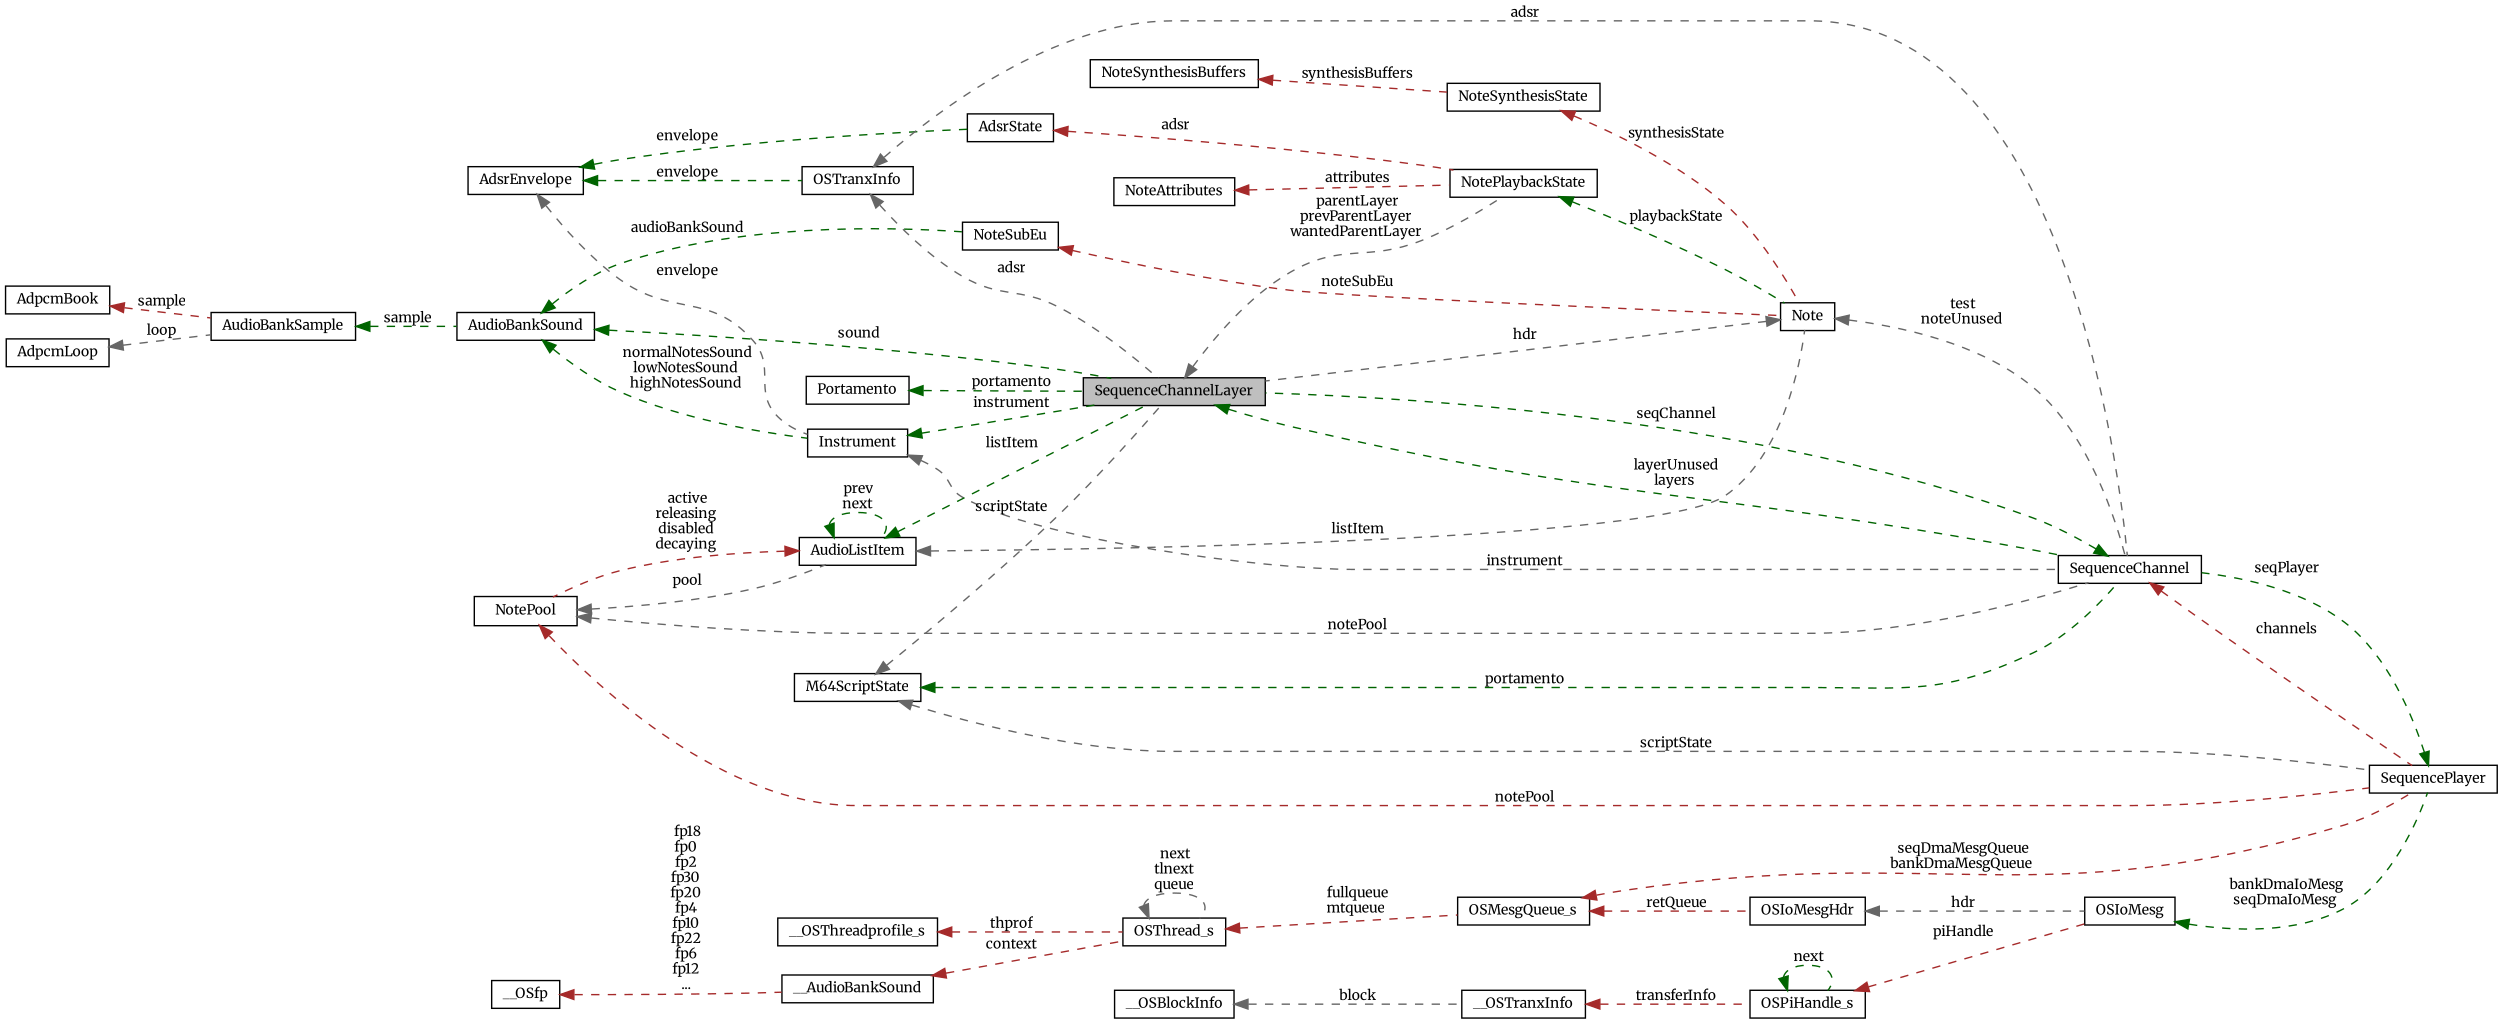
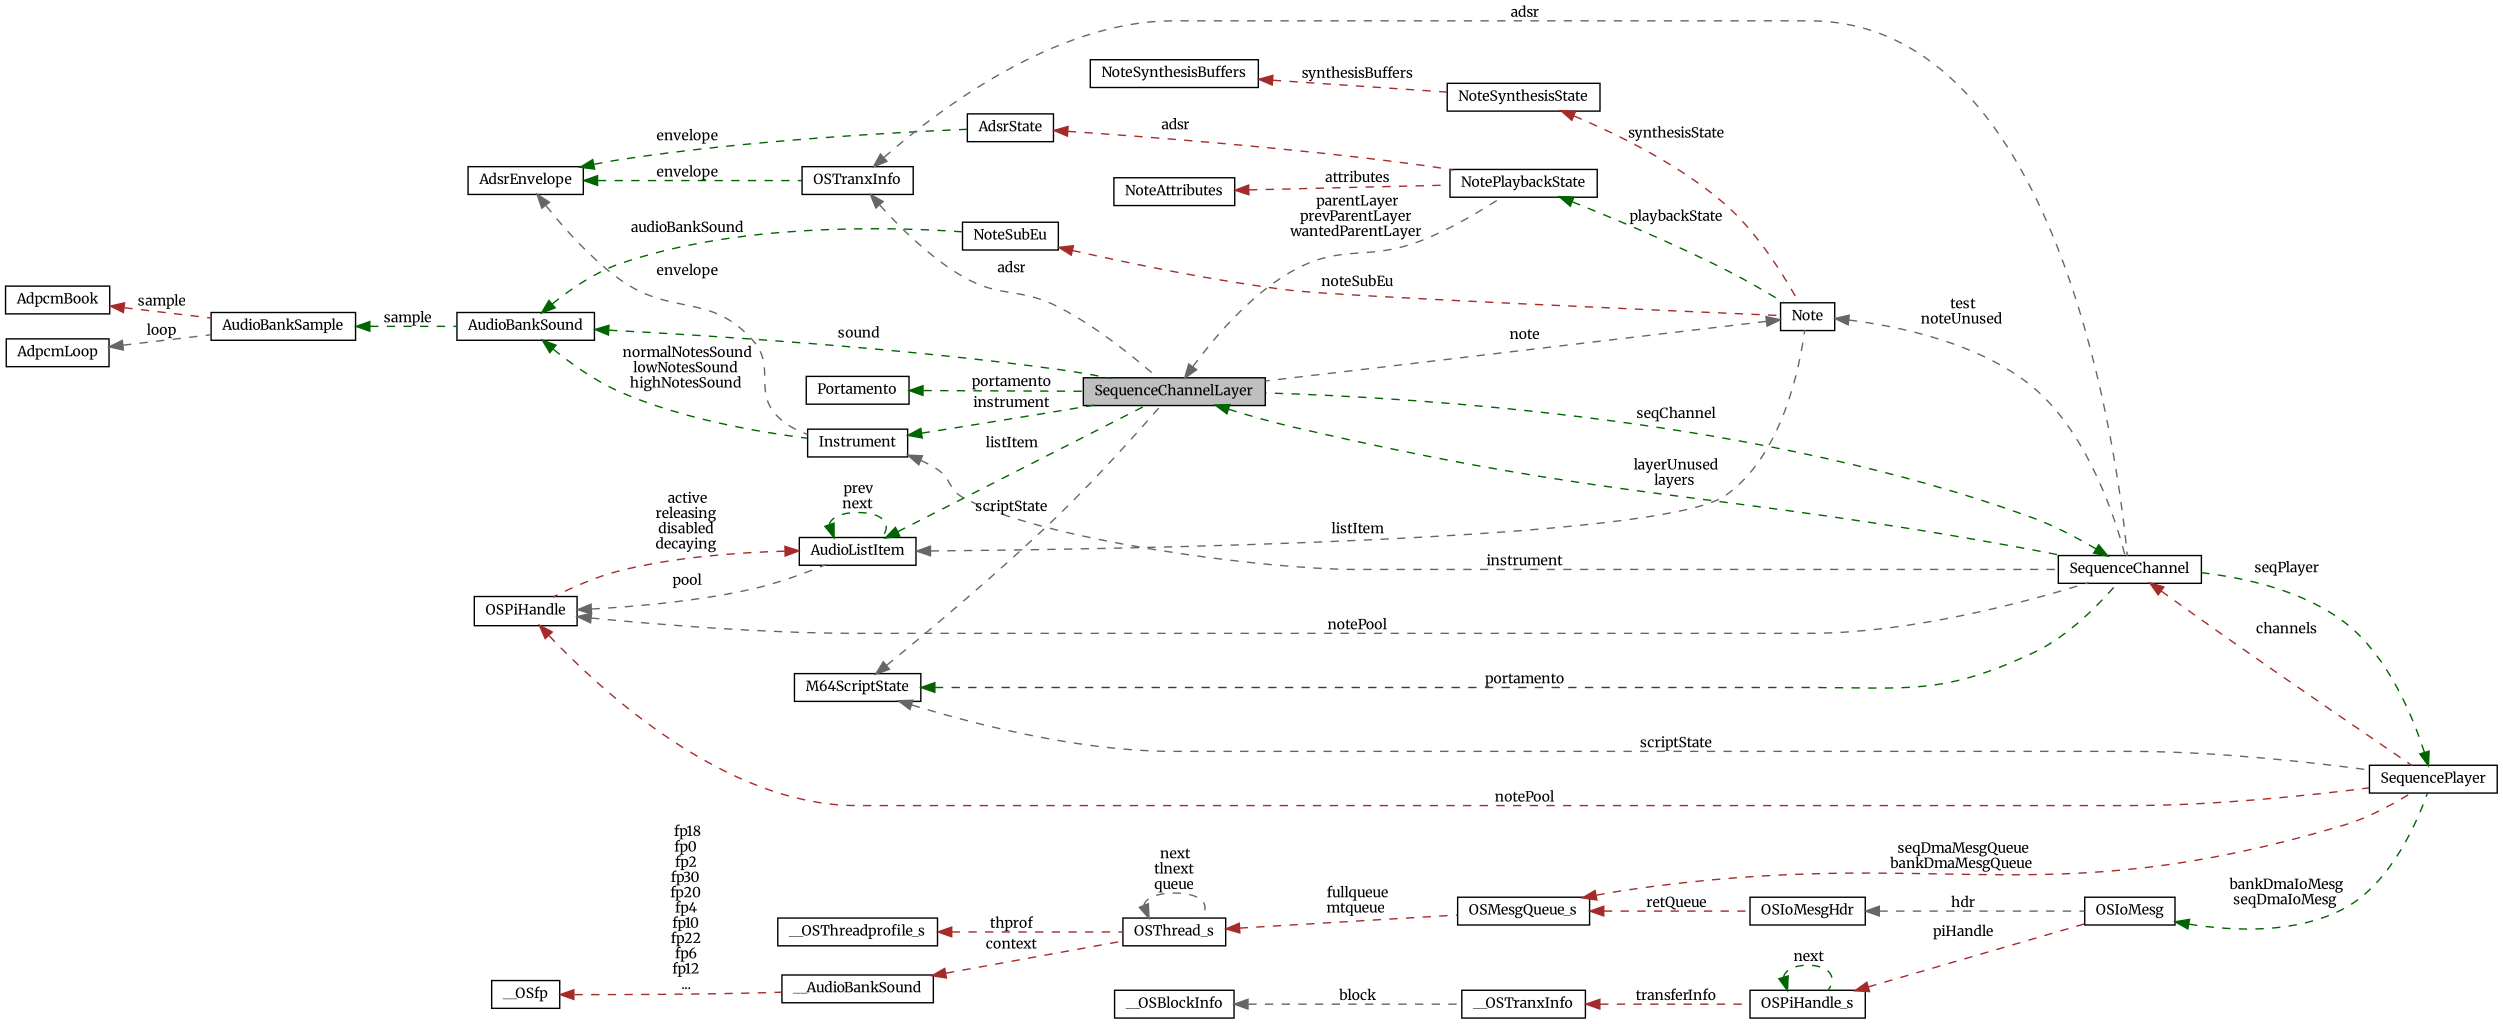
edge "SequenceChannelLayer" -> "Note": label " hdr" -> " note"
node "NotePool": label "NotePool" -> "OSPiHandle"
